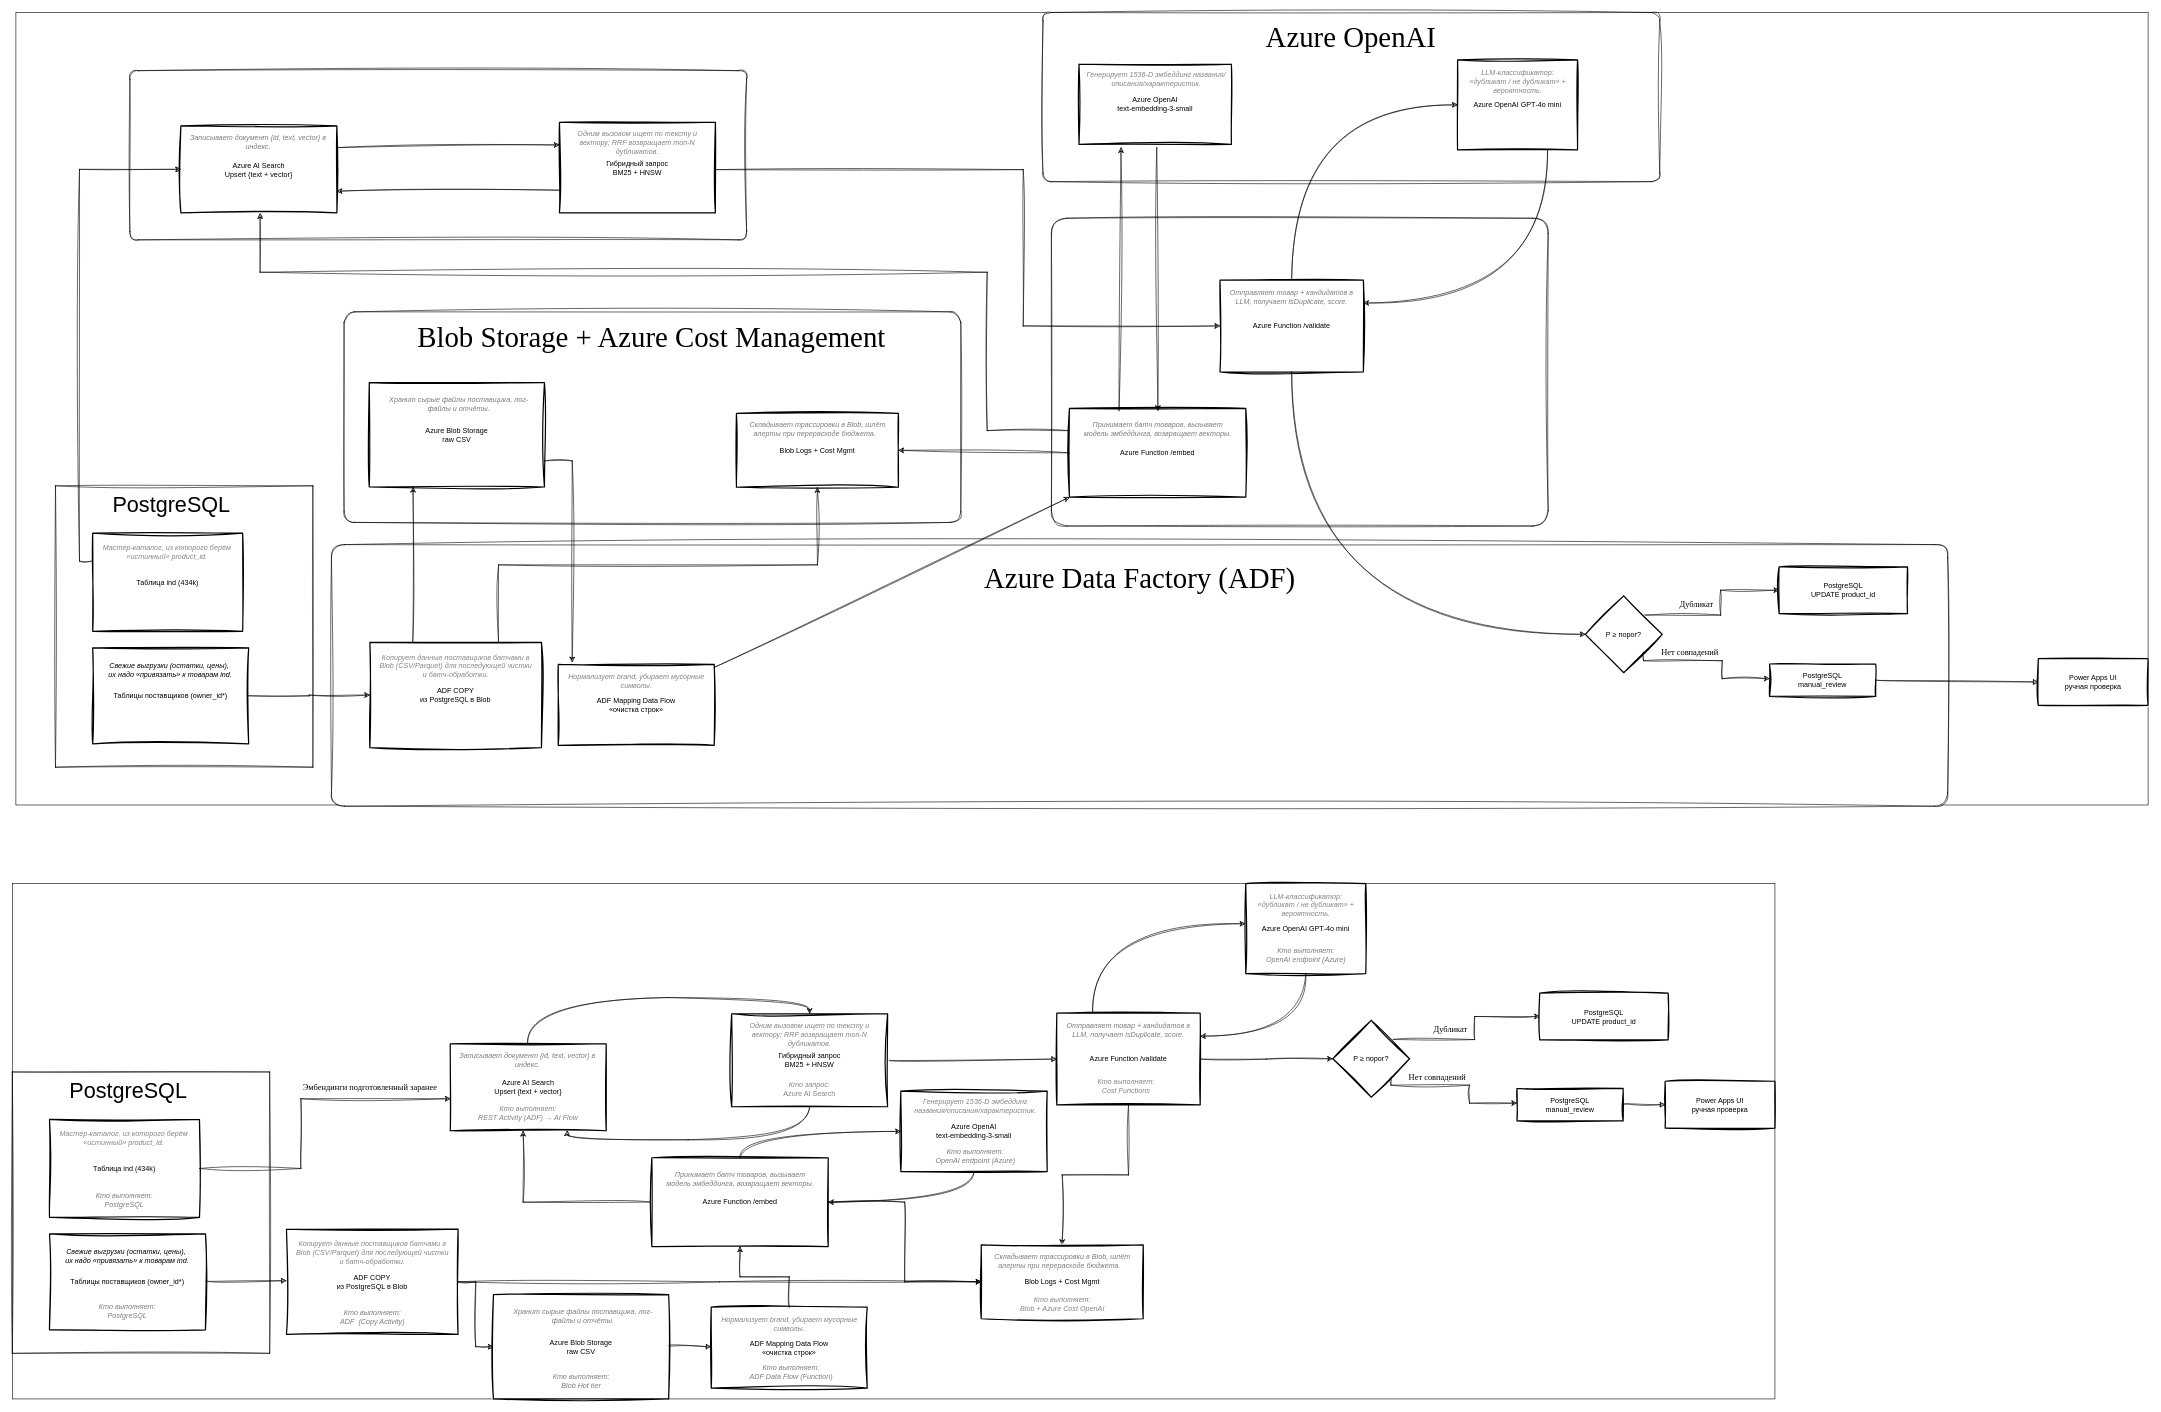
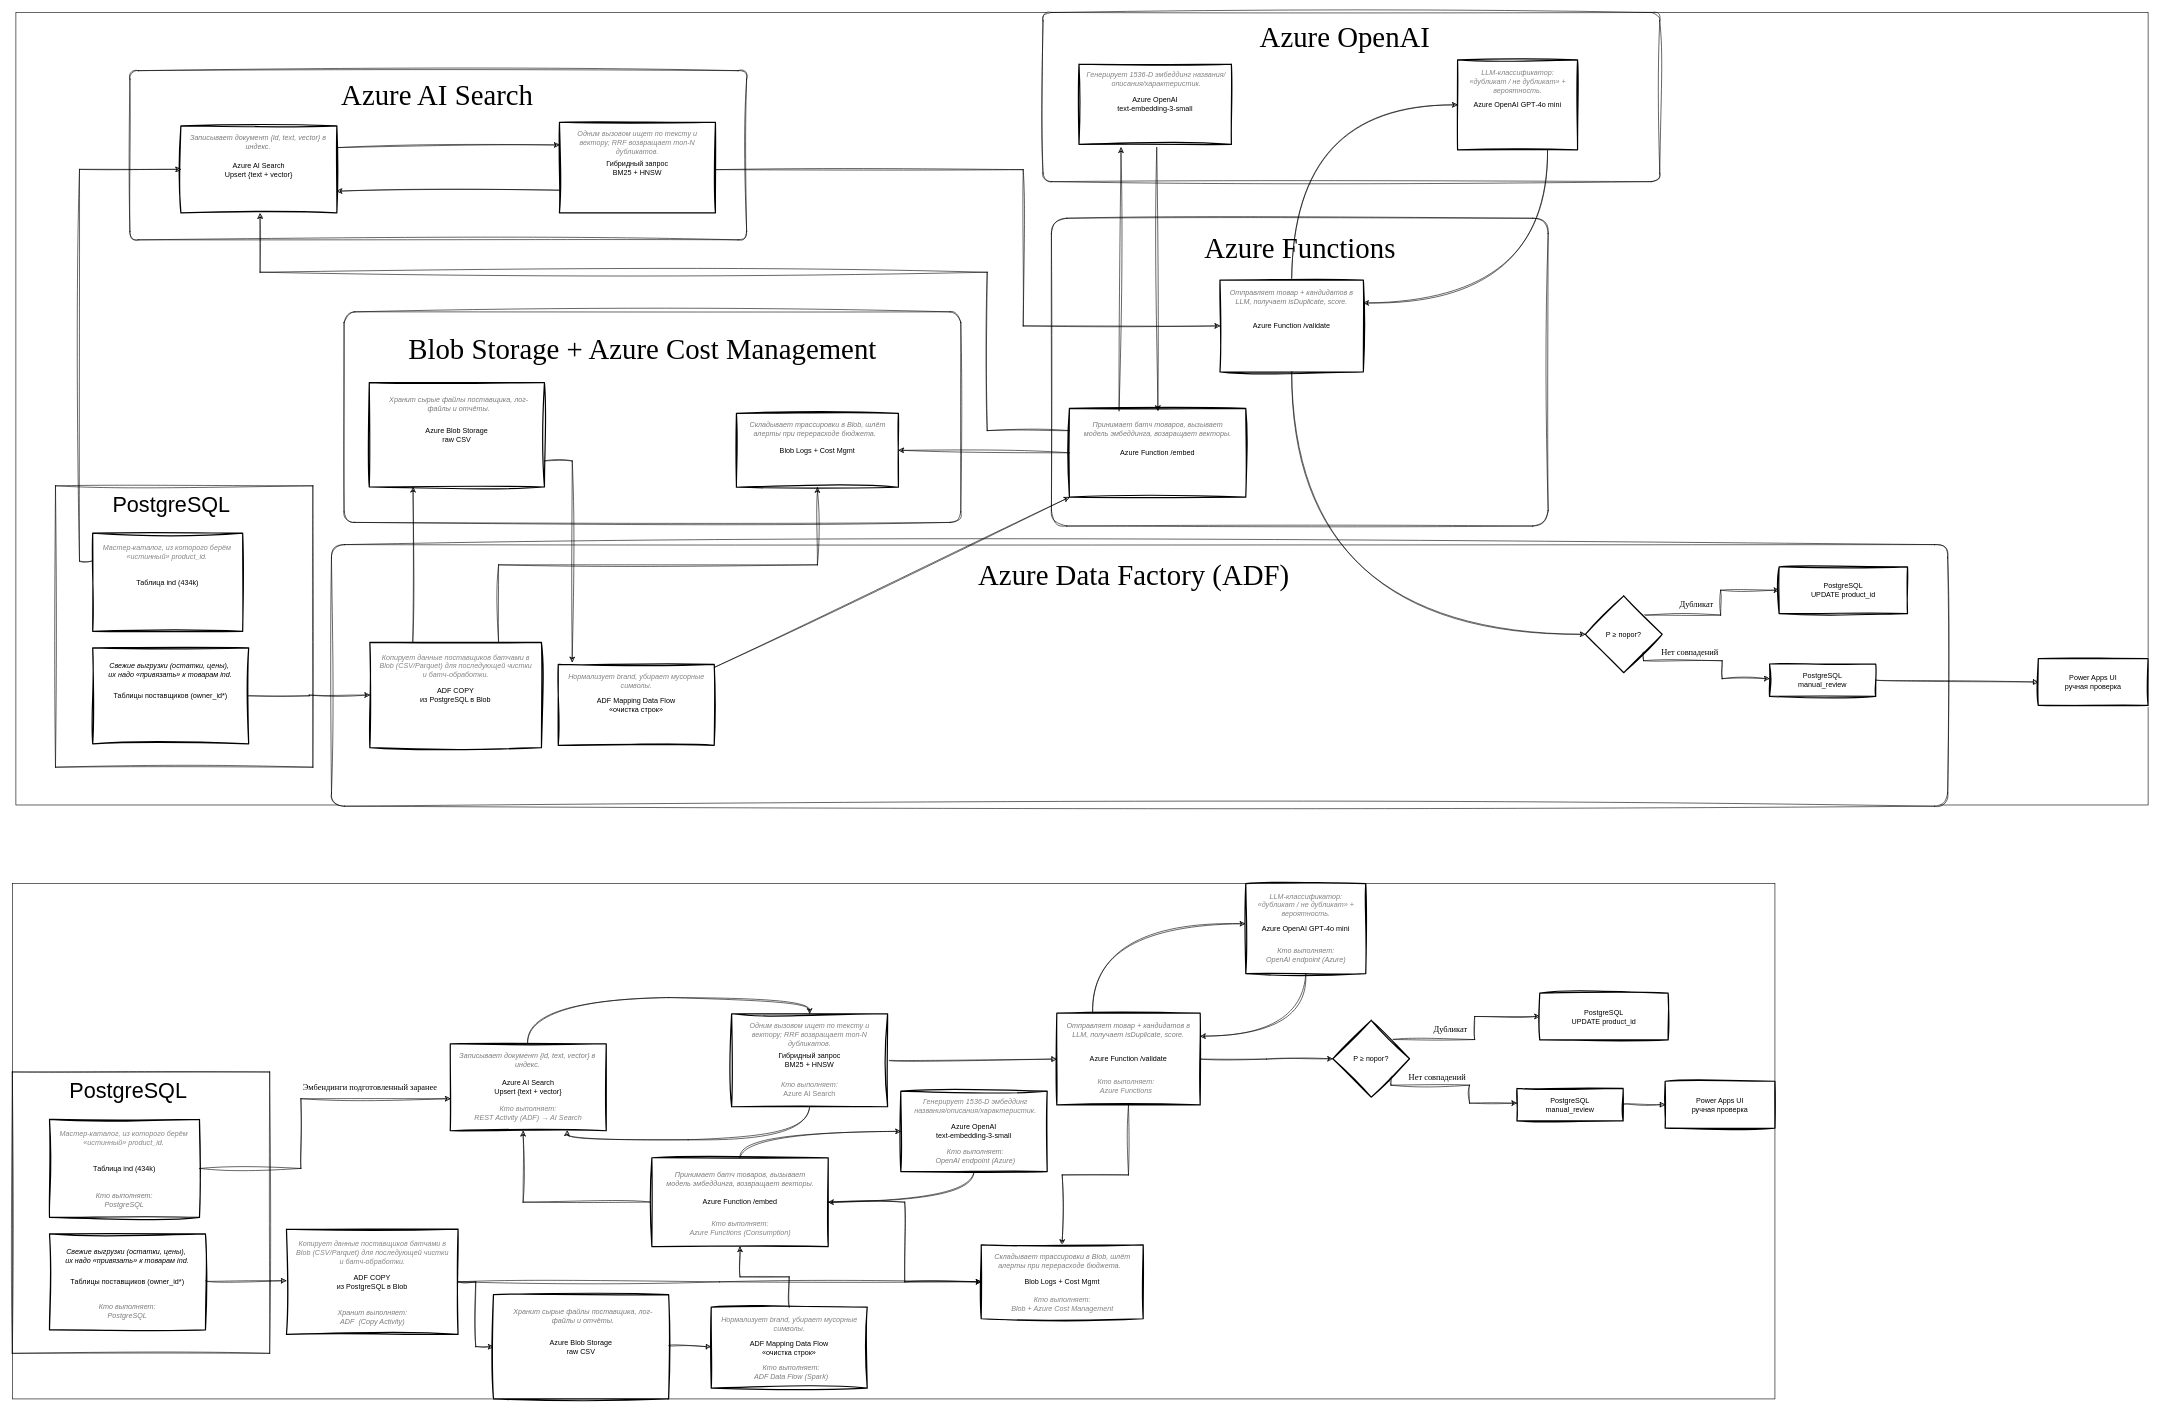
node "Azure OpenAI": moved (1351, 37) -> (1345, 37)
node "Azure AI Search": added
node "Azure Functions": added
node "Blob Storage + Azure Cost Management": moved (651, 337) -> (642, 349)
node "Azure Data Factory (ADF)": moved (1140, 578) -> (1134, 575)
node "Кто выполняет: Cost Functions": label "Кто выполняет: Cost Functions" -> "Кто выполняет: Azure Functions"
node "Кто запрос: Azure AI Search": label "Кто запрос: Azure AI Search" -> "Кто выполняет: Azure AI Search"
node "Кто выполняет: REST Activity (ADF) → AI Flow": label "Кто выполняет: REST Activity (ADF) → AI Flow" -> "Кто выполняет: REST Activity (ADF) → AI Search"
node "Кто выполняет: Azure Functions (Consumption)": added
node "Кто выполняет: Blob + Azure Cost OpenAI": label "Кто выполняет: Blob + Azure Cost OpenAI" -> "Кто выполняет: Blob + Azure Cost Management"
node "Кто выполняет: ADF (Copy Activity)": label "Кто выполняет: ADF (Copy Activity)" -> "Хранит выполняет: ADF (Copy Activity)"
node "Кто выполняет: ADF Data Flow (Function)": label "Кто выполняет: ADF Data Flow (Function)" -> "Кто выполняет: ADF Data Flow (Spark)"
node "Кто выполняет: Blob Hot tier": removed
